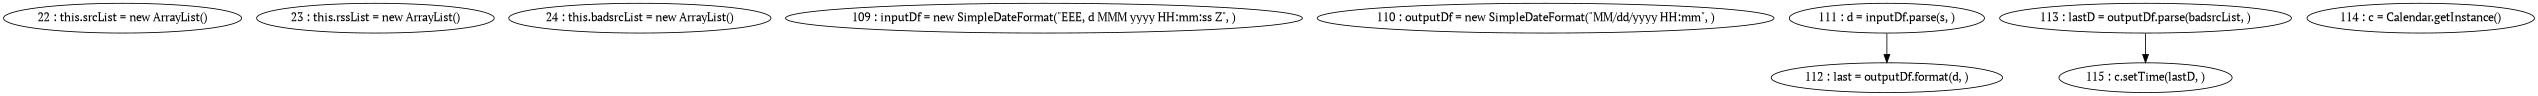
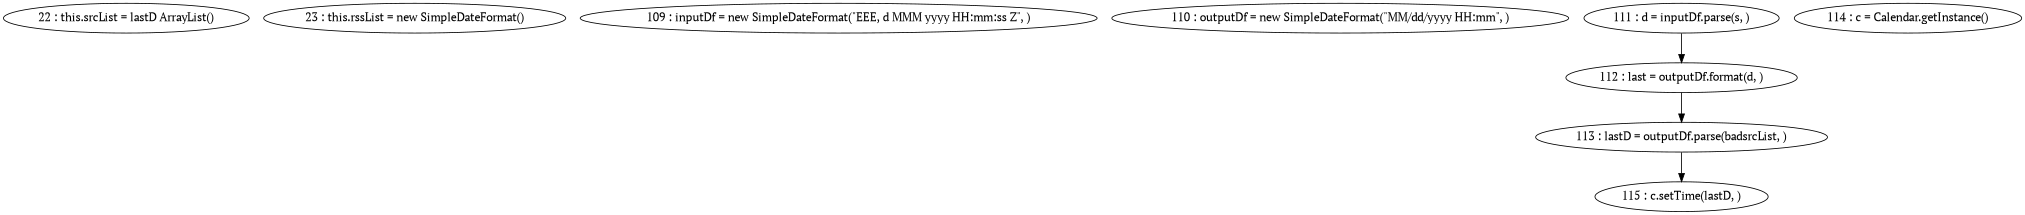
node "22 : this.srcList = new ArrayList()": label "22 : this.srcList = new ArrayList()" -> "22 : this.srcList = lastD ArrayList()"
node "23 : this.rssList = new ArrayList()": label "23 : this.rssList = new ArrayList()" -> "23 : this.rssList = new SimpleDateFormat()"
node "24 : this.badsrcList = new ArrayList()": removed
edge "112 : last = outputDf.format(d, )" -> "113 : lastD = outputDf.parse(badsrcList, )": added
